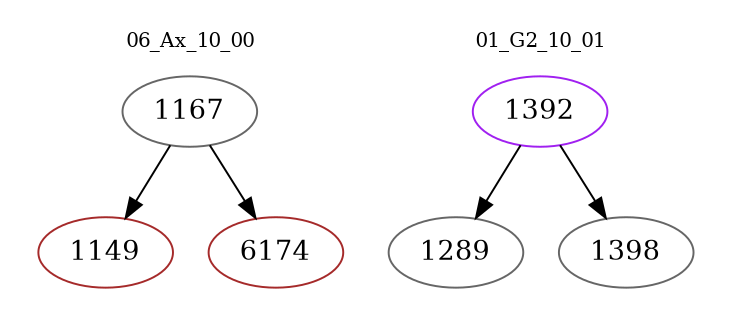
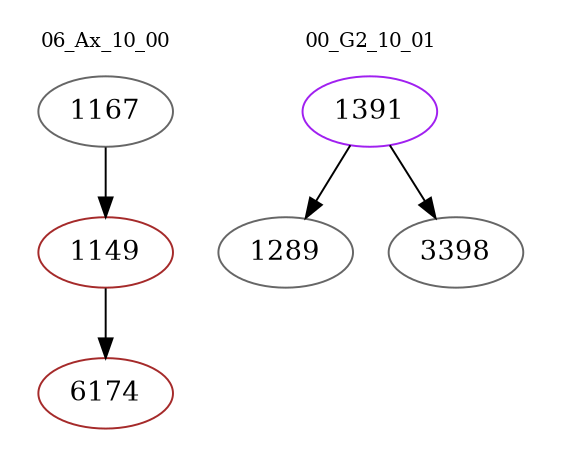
cluster "01_G2_10_01": label "01_G2_10_01" -> "00_G2_10_01"
node "1392": label "1392" -> "1391"
edge "1167" -> "6174": now "1149" -> "6174"
node "1398": label "1398" -> "3398"
